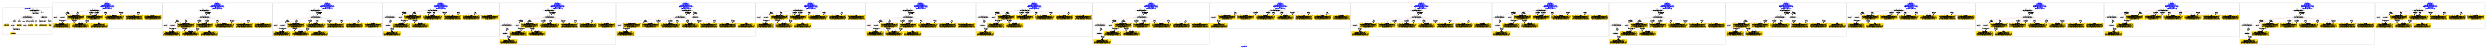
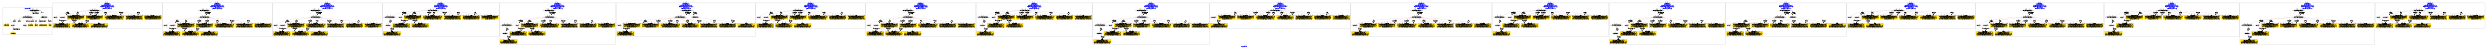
node "Dimensions": removed
node "title": label "title" -> "created"
